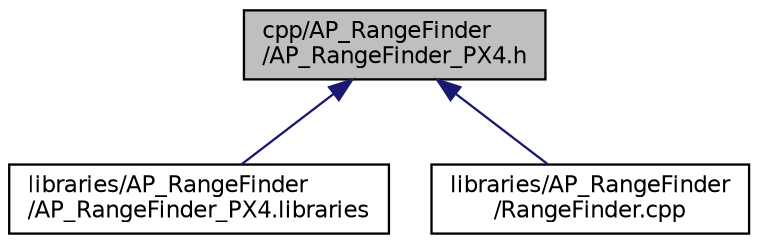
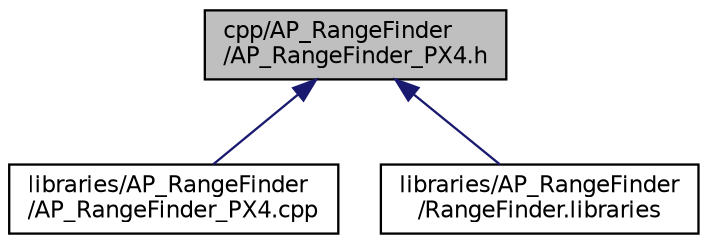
node "libraries/AP_RangeFinder /AP_RangeFinder_PX4.libraries": label "libraries/AP_RangeFinder /AP_RangeFinder_PX4.libraries" -> "libraries/AP_RangeFinder /AP_RangeFinder_PX4.cpp"
node "libraries/AP_RangeFinder /RangeFinder.cpp": label "libraries/AP_RangeFinder /RangeFinder.cpp" -> "libraries/AP_RangeFinder /RangeFinder.libraries"
